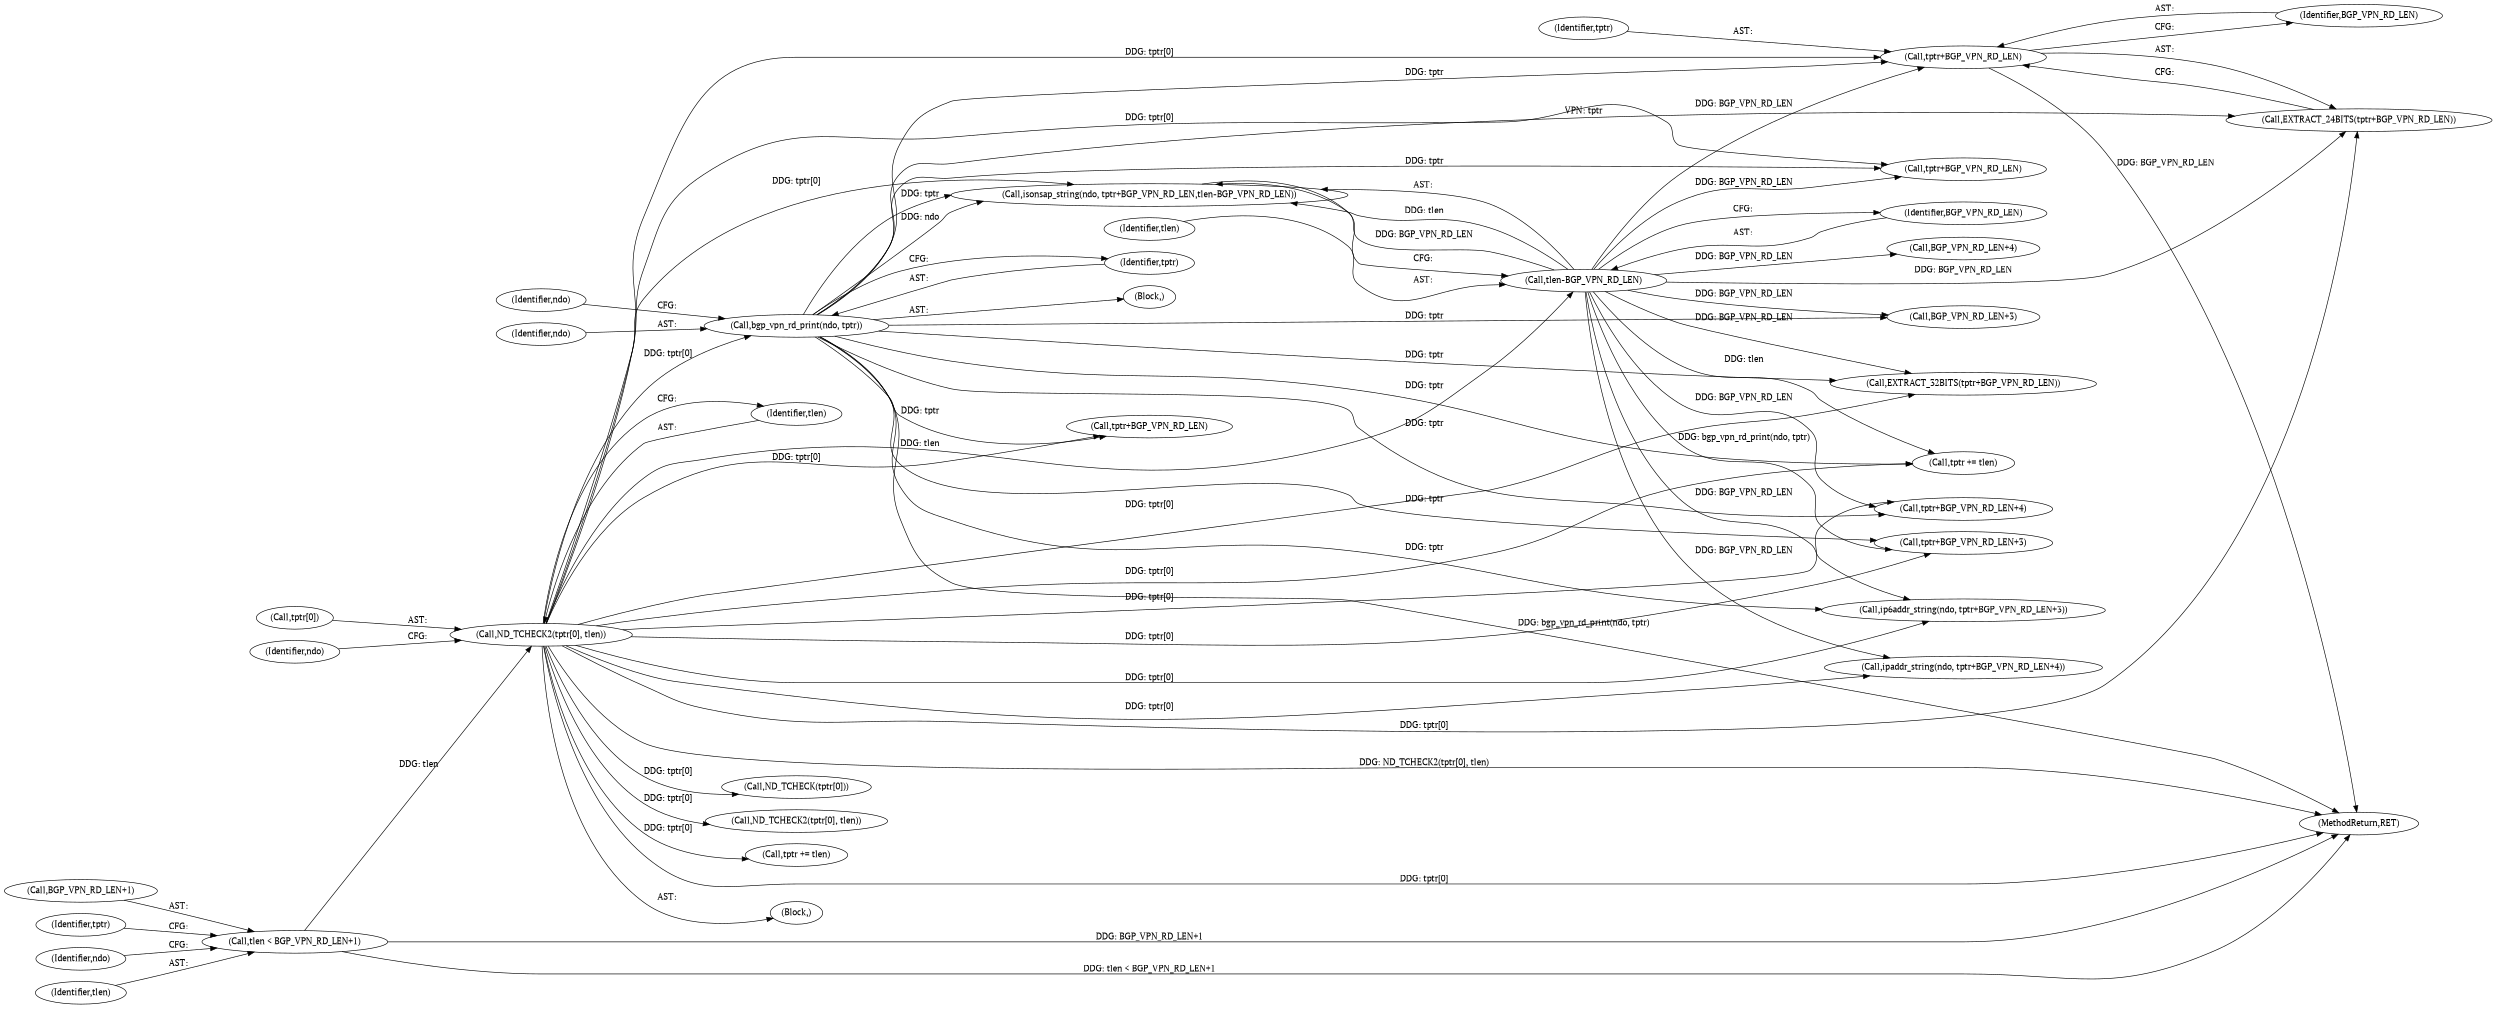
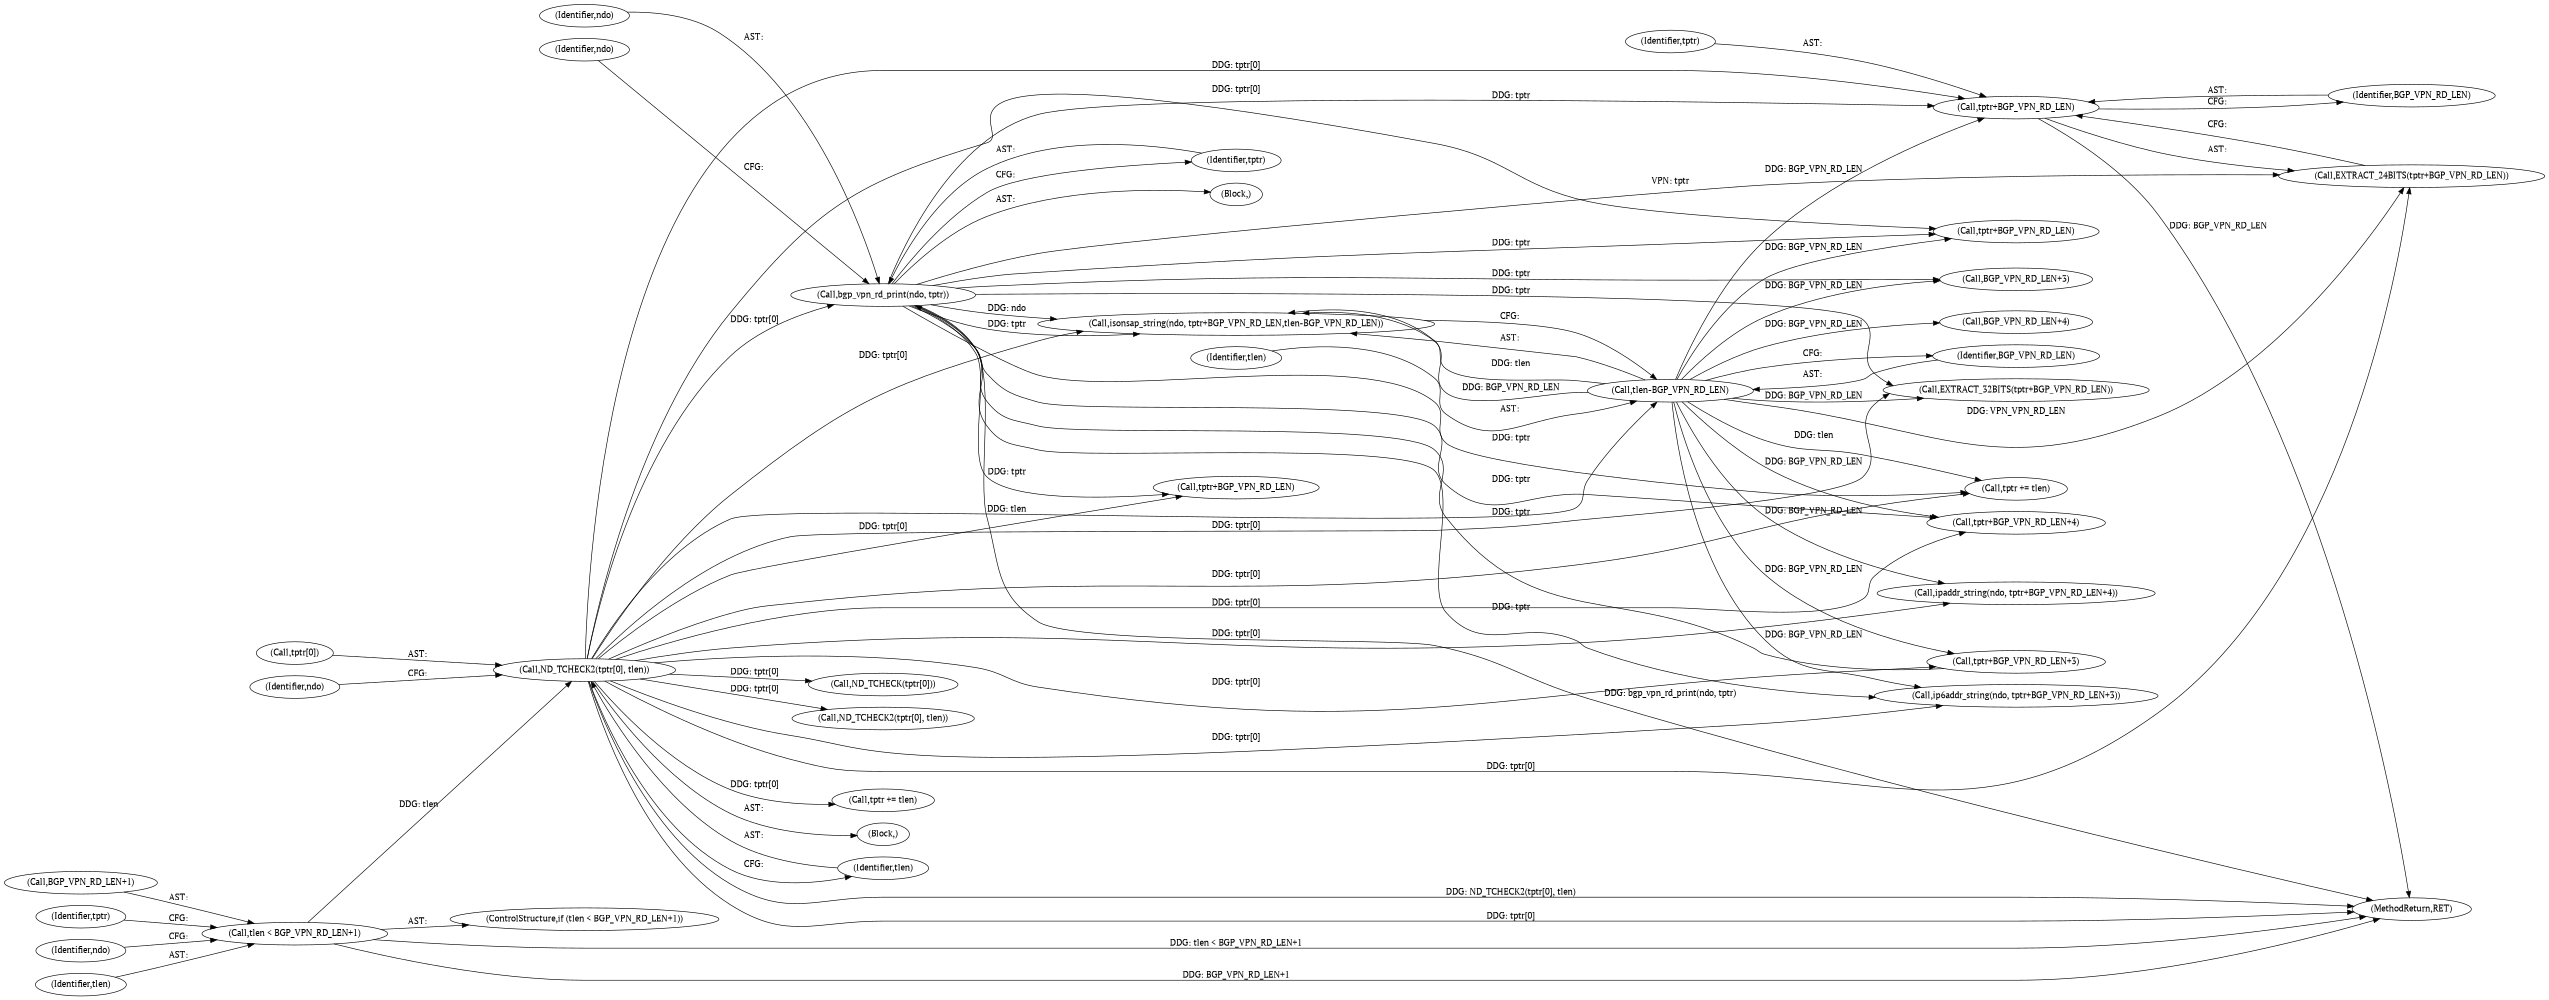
edge "(Call,tlen-BGP_VPN_RD_LEN)" -> "(Call,EXTRACT_24BITS(tptr+BGP_VPN_RD_LEN))": label "DDG: BGP_VPN_RD_LEN" -> "DDG: VPN_VPN_RD_LEN"
edge "(Call,tlen-BGP_VPN_RD_LEN)" -> "(Call,tptr+BGP_VPN_RD_LEN+3)": label "DDG: bgp_vpn_rd_print(ndo, tptr)" -> "DDG: BGP_VPN_RD_LEN"
edge "(Call,bgp_vpn_rd_print(ndo, tptr))" -> "(Call,tptr+BGP_VPN_RD_LEN+3)": reversed
node "(ControlStructure,if (tlen < BGP_VPN_RD_LEN+1))": added
